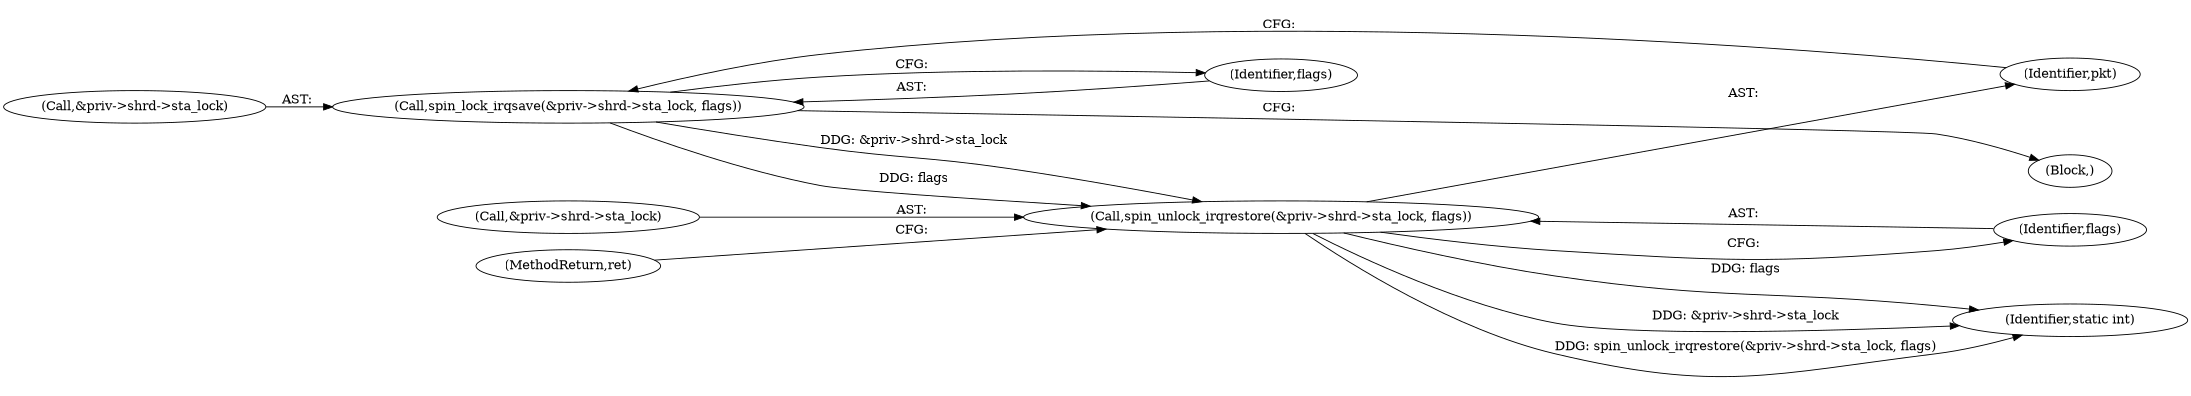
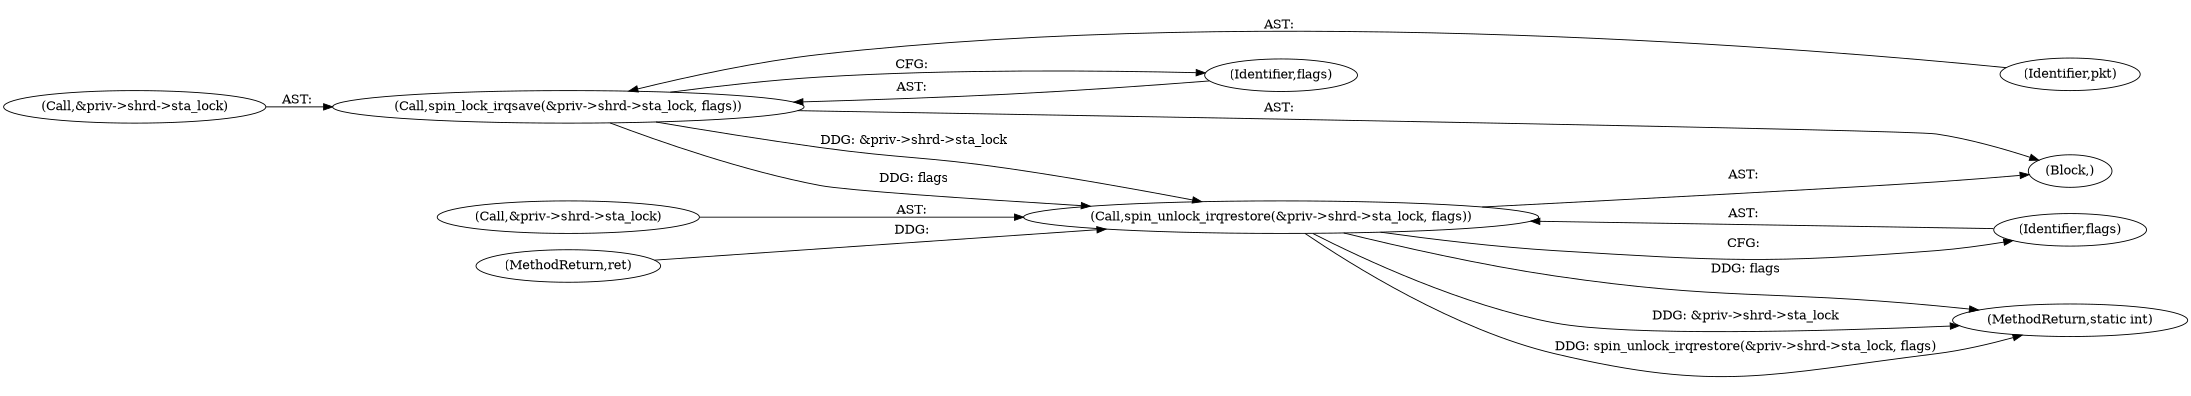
edge "(Identifier,pkt)" -> "(Call,spin_lock_irqsave(&priv->shrd->sta_lock, flags))": label "CFG: " -> "AST: "
edge "(Call,spin_lock_irqsave(&priv->shrd->sta_lock, flags))" -> "(Block,)": label "CFG: " -> "AST: "
edge "(Call,spin_unlock_irqrestore(&priv->shrd->sta_lock, flags))" -> "(Identifier,pkt)": now "(Call,spin_unlock_irqrestore(&priv->shrd->sta_lock, flags))" -> "(Block,)"
edge "(MethodReturn,ret)" -> "(Call,spin_unlock_irqrestore(&priv->shrd->sta_lock, flags))": label "CFG: " -> "DDG: "
node "(Identifier,static int)": label "(Identifier,static int)" -> "(MethodReturn,static int)"
